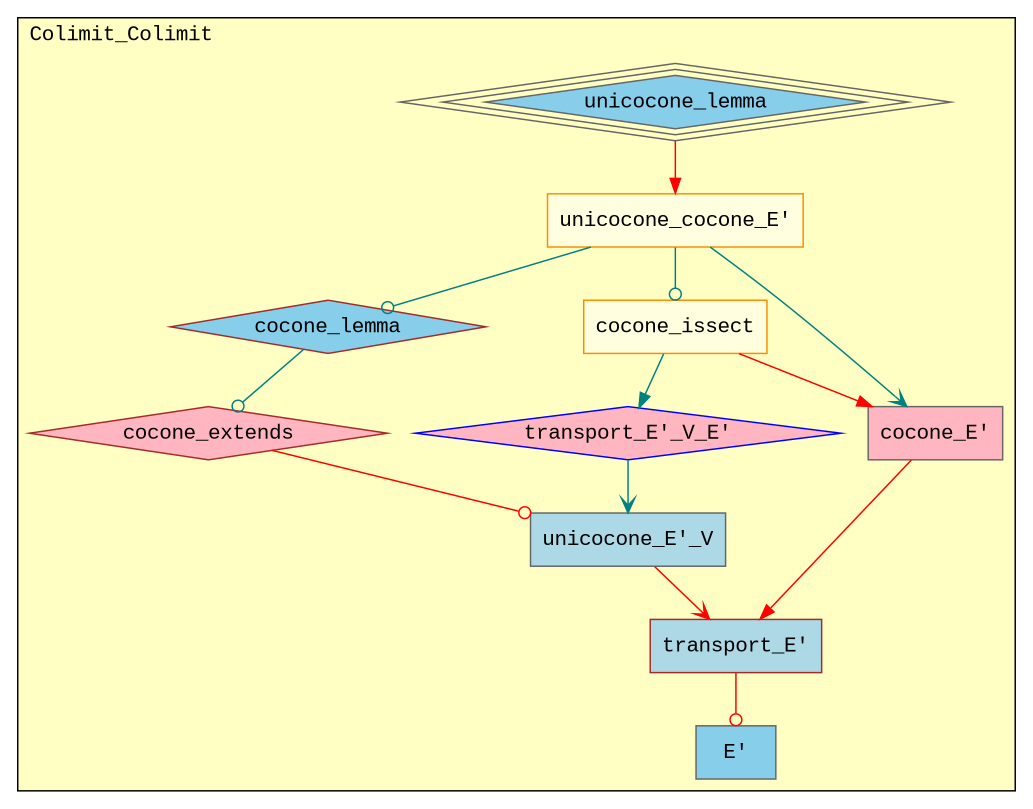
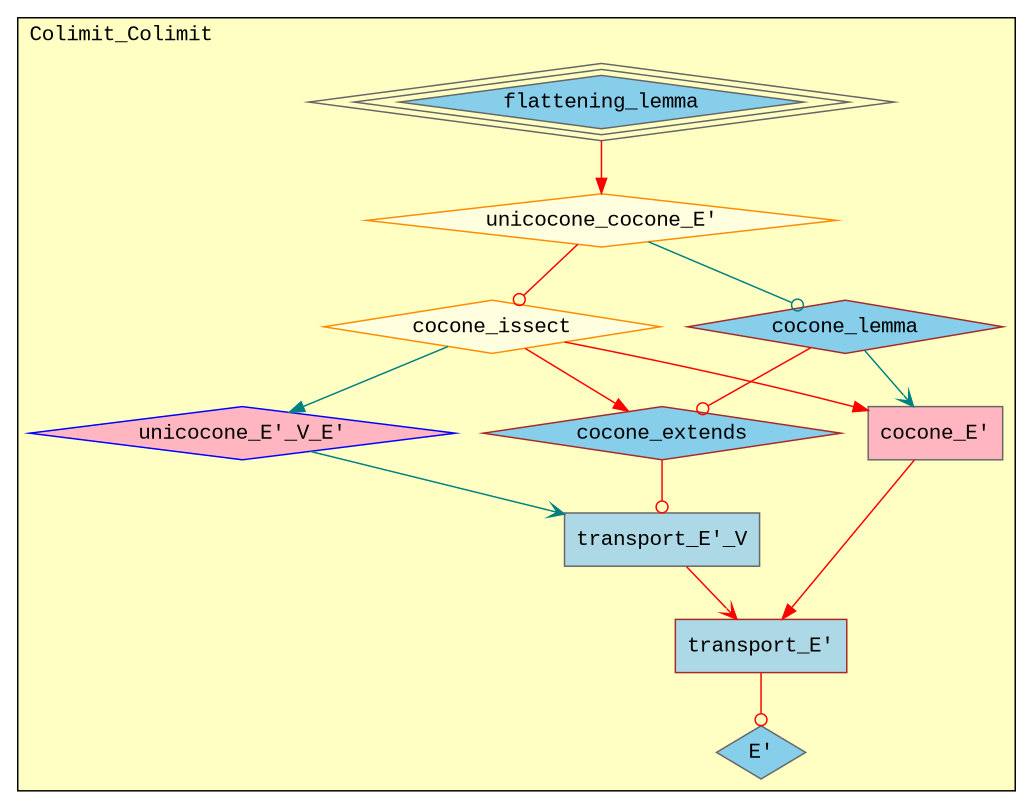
node "unicocone_lemma": label "unicocone_lemma" -> "flattening_lemma"
node "unicocone_cocone_E'": shape box -> diamond
edge "unicocone_cocone_E'" -> "cocone_issect": color teal -> red
edge "unicocone_cocone_E'" -> "cocone_E'": now "cocone_lemma" -> "cocone_E'"
node "cocone_issect": shape box -> diamond
edge "cocone_lemma" -> "cocone_extends": color teal -> red
edge "cocone_issect" -> "cocone_extends": added
node "cocone_extends": fillcolor lightpink -> skyblue
node "transport_E'_V_E'": label "transport_E'_V_E'" -> "unicocone_E'_V_E'"
node "unicocone_E'_V": label "unicocone_E'_V" -> "transport_E'_V"
node "E'": shape box -> diamond
